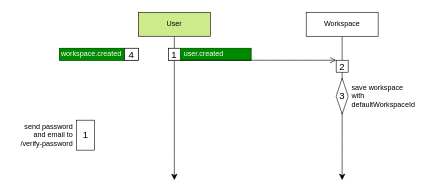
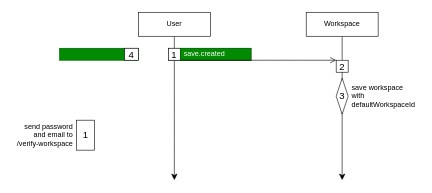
node "User": fillcolor #cdeb8b -> #ffffff
node "workspace.created": removed
node "user.created": label "user.created" -> "save.created"
node "send password and email to /verify-password": label "send password and email to /verify-password" -> "send password and email to /verify-workspace"
